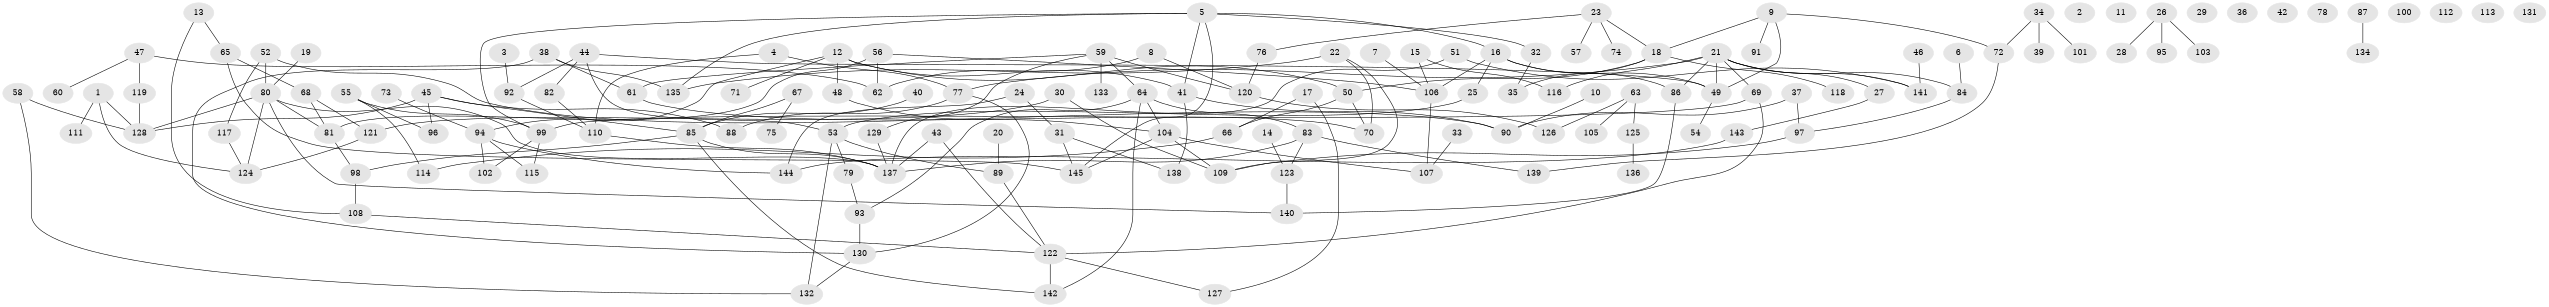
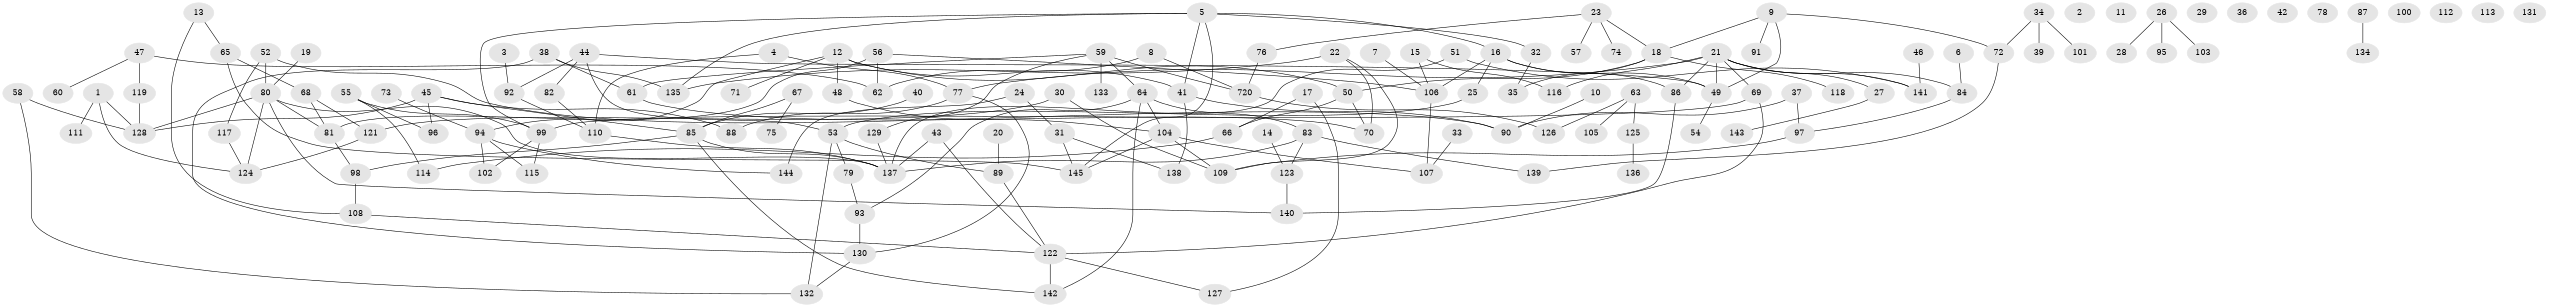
node "120": label "120" -> "720"
edge "143" -- "144": removed
